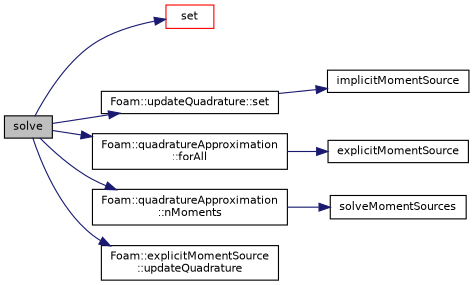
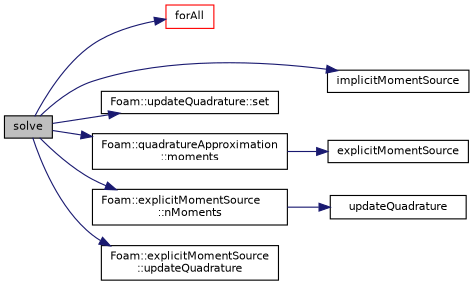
node "set": label "set" -> "forAll"
edge "Foam::updateQuadrature::set" -> "implicitMomentSource": now "solve" -> "implicitMomentSource"
node "Foam::quadratureApproximation ::forAll": label "Foam::quadratureApproximation ::forAll" -> "Foam::quadratureApproximation ::moments"
node "Foam::quadratureApproximation ::nMoments": label "Foam::quadratureApproximation ::nMoments" -> "Foam::explicitMomentSource ::nMoments"
node "solveMomentSources": label "solveMomentSources" -> "updateQuadrature"
